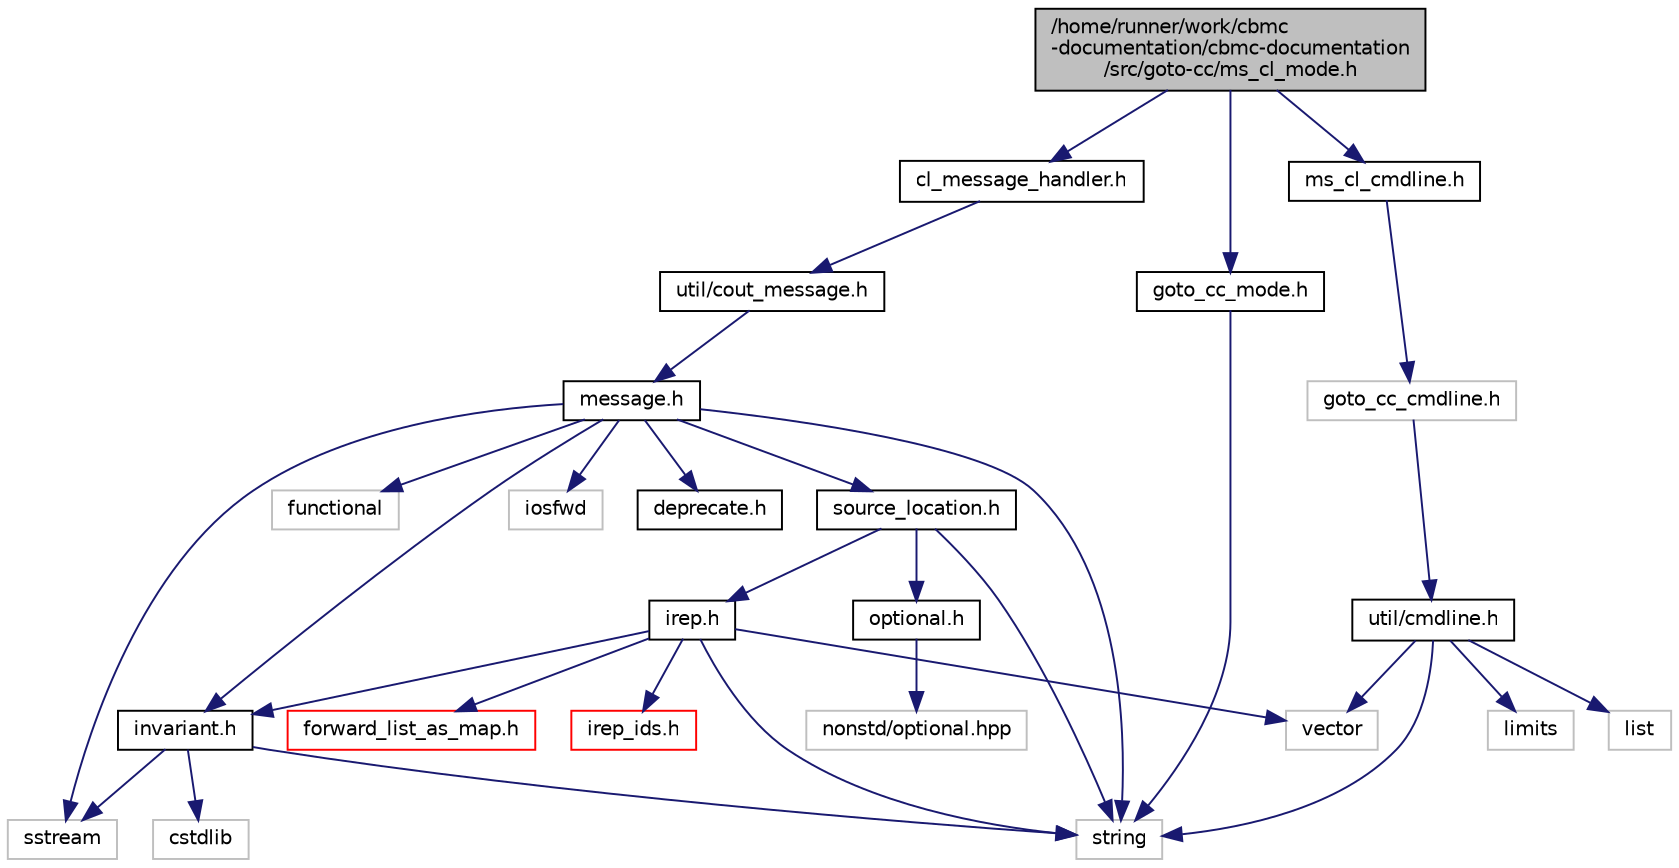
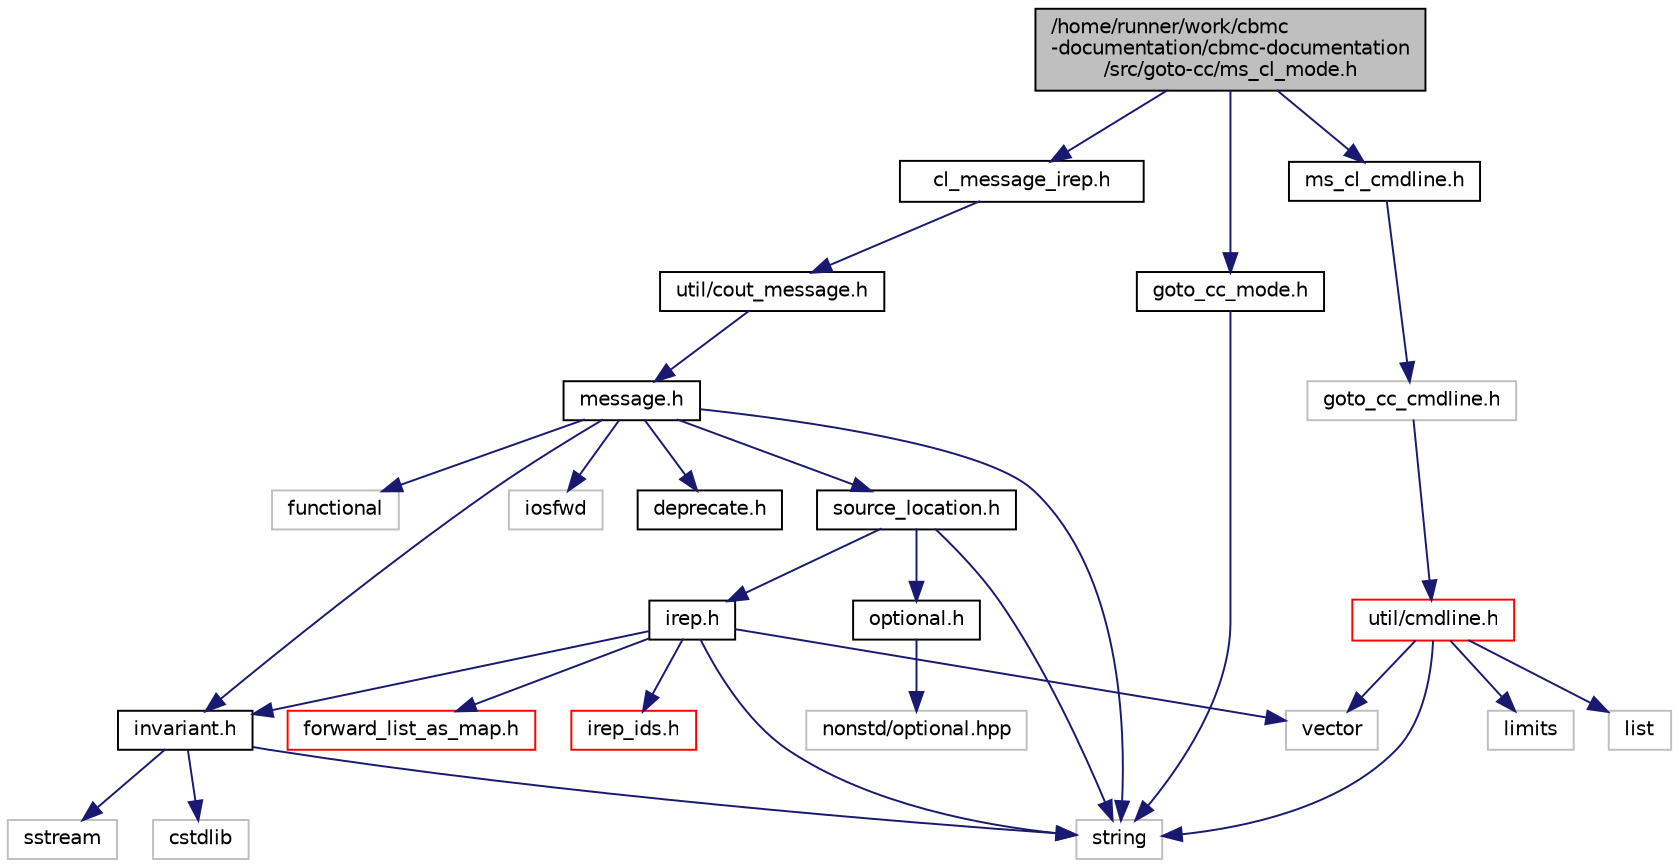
node "cl_message_handler.h": label "cl_message_handler.h" -> "cl_message_irep.h"
edge "message.h" -> "sstream": removed
node "util/cmdline.h": color black -> red
